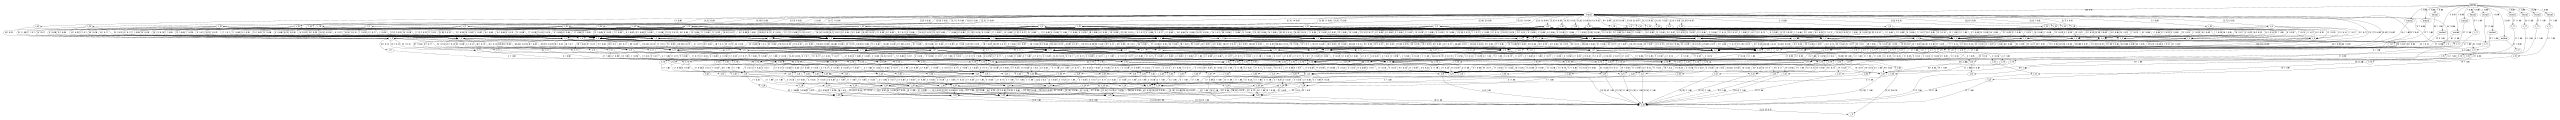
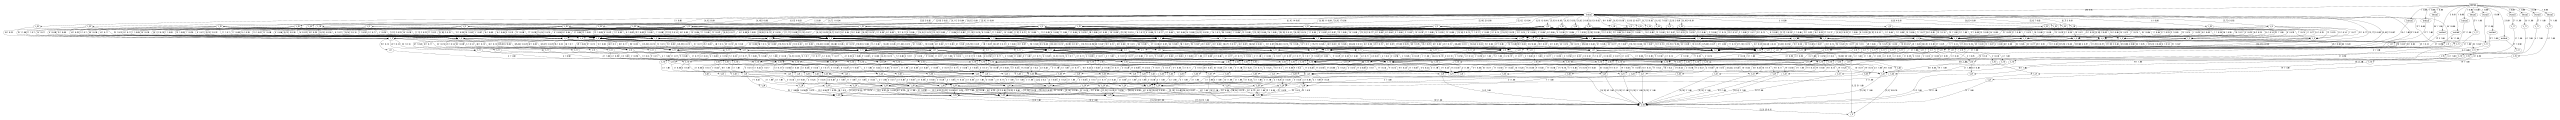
edge "t_2" -> "t_13": added, label "[1,5] 51 1.00"
